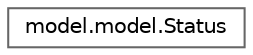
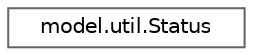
node "model.model.Status": label "model.model.Status" -> "model.util.Status"
